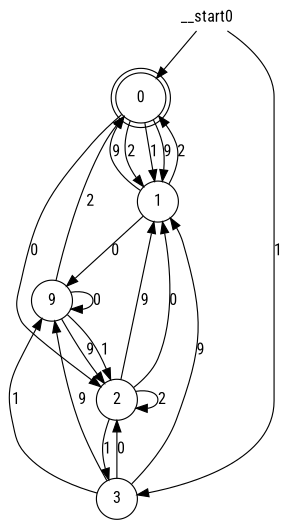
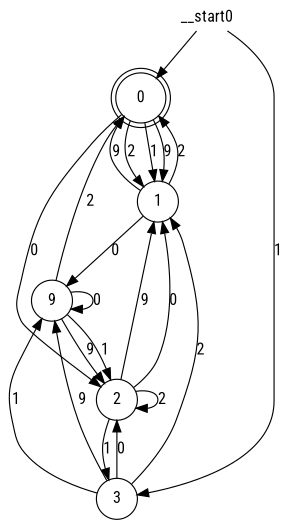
edge "3" -> "1": label "9" -> "2"
